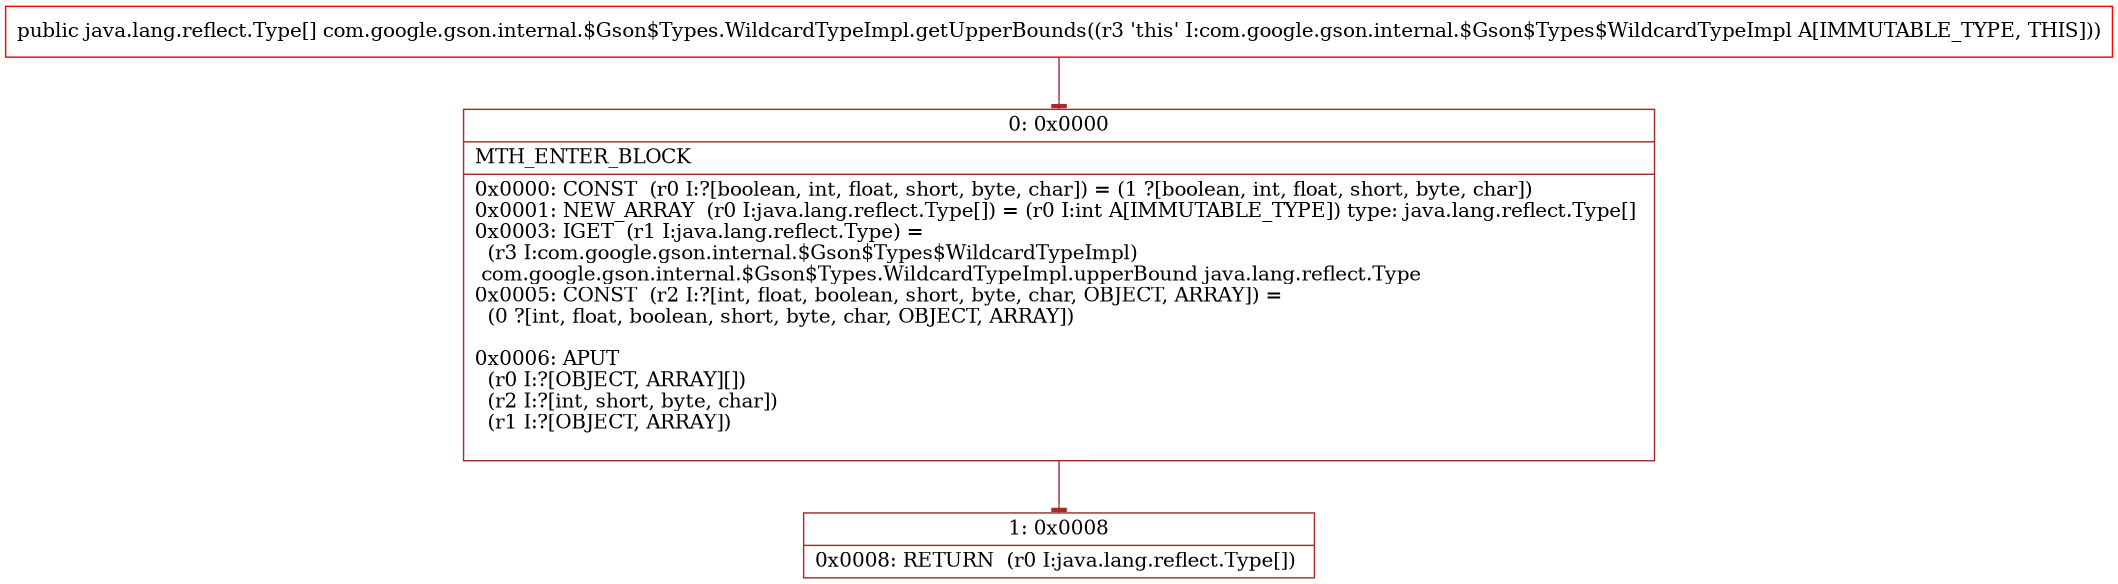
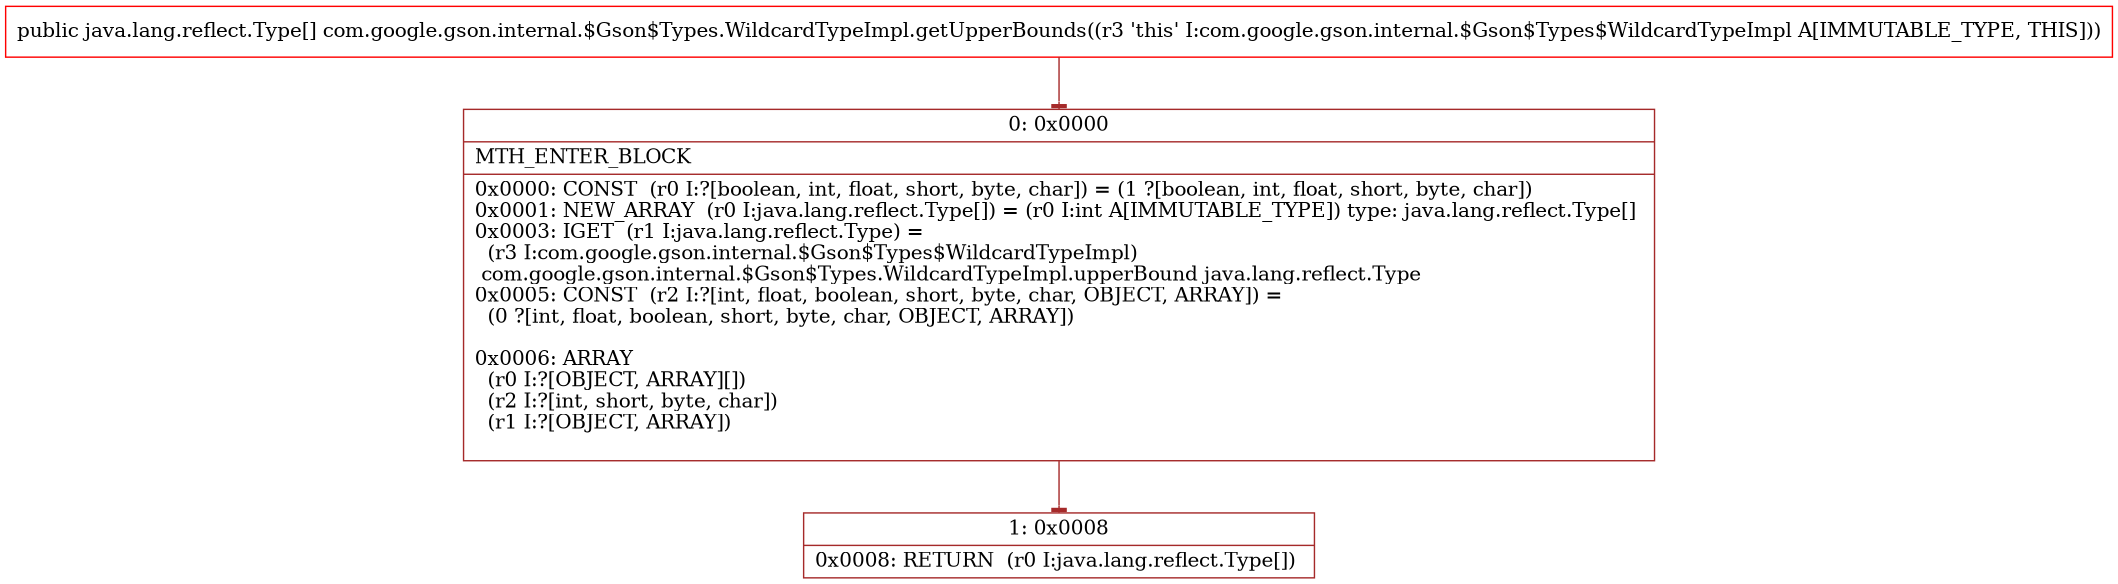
node "0: 0x0000": text "0x0006: APUT" -> "0x0006: ARRAY"
